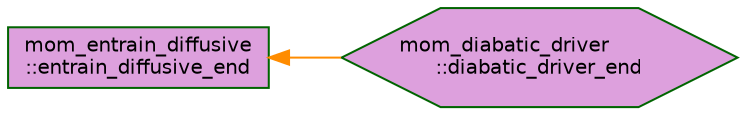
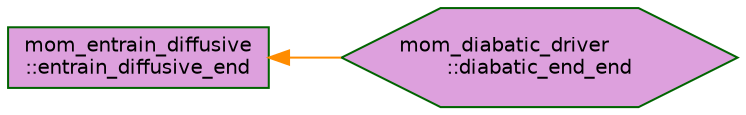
node "mom_diabatic_driver ::diabatic_driver_end": label "mom_diabatic_driver ::diabatic_driver_end" -> "mom_diabatic_driver ::diabatic_end_end"
